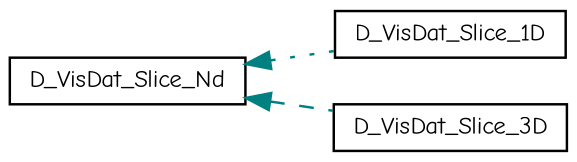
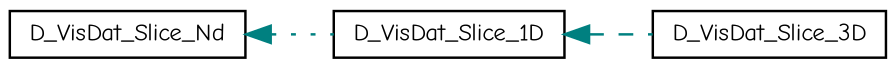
edge "D_VisDat_Slice_3D" -> "D_VisDat_Slice_Nd": now "D_VisDat_Slice_3D" -> "D_VisDat_Slice_1D"
